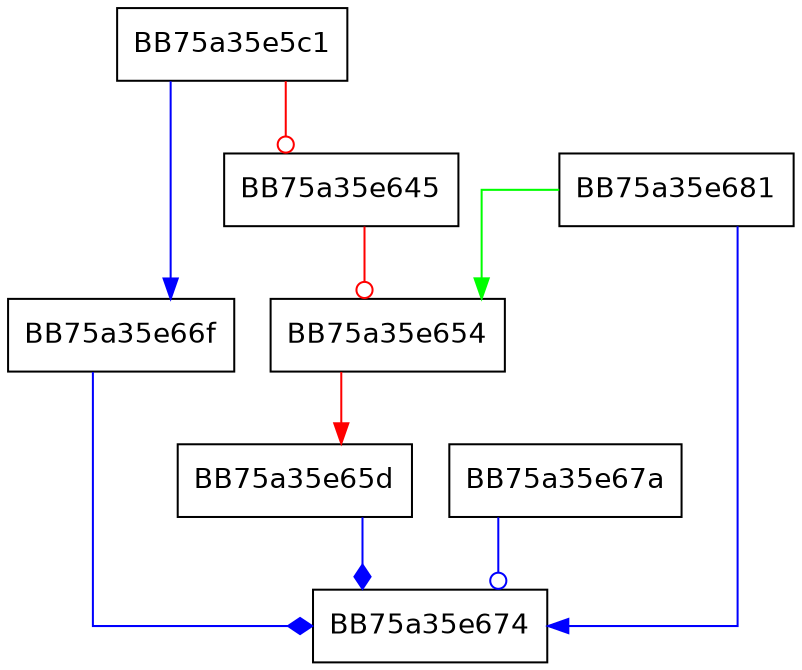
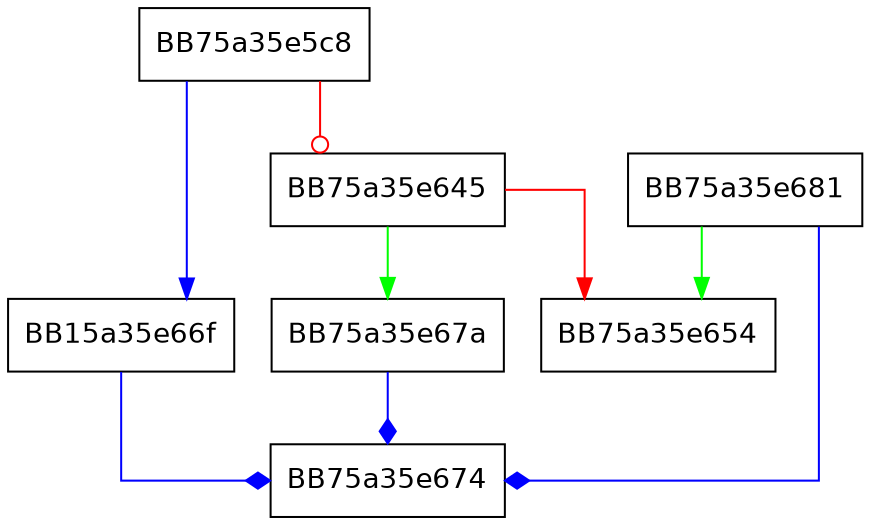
node "BB75a35e5c1": label "BB75a35e5c1" -> "BB75a35e5c8"
edge "BB75a35e645" -> "BB75a35e67a": added
edge "BB75a35e645" -> "BB75a35e654": arrowhead odot -> normal
node "BB75a35e66f": label "BB75a35e66f" -> "BB15a35e66f"
node "BB75a35e65d": removed
edge "BB75a35e681" -> "BB75a35e674": arrowhead normal -> diamond
edge "BB75a35e67a" -> "BB75a35e674": arrowhead odot -> diamond
